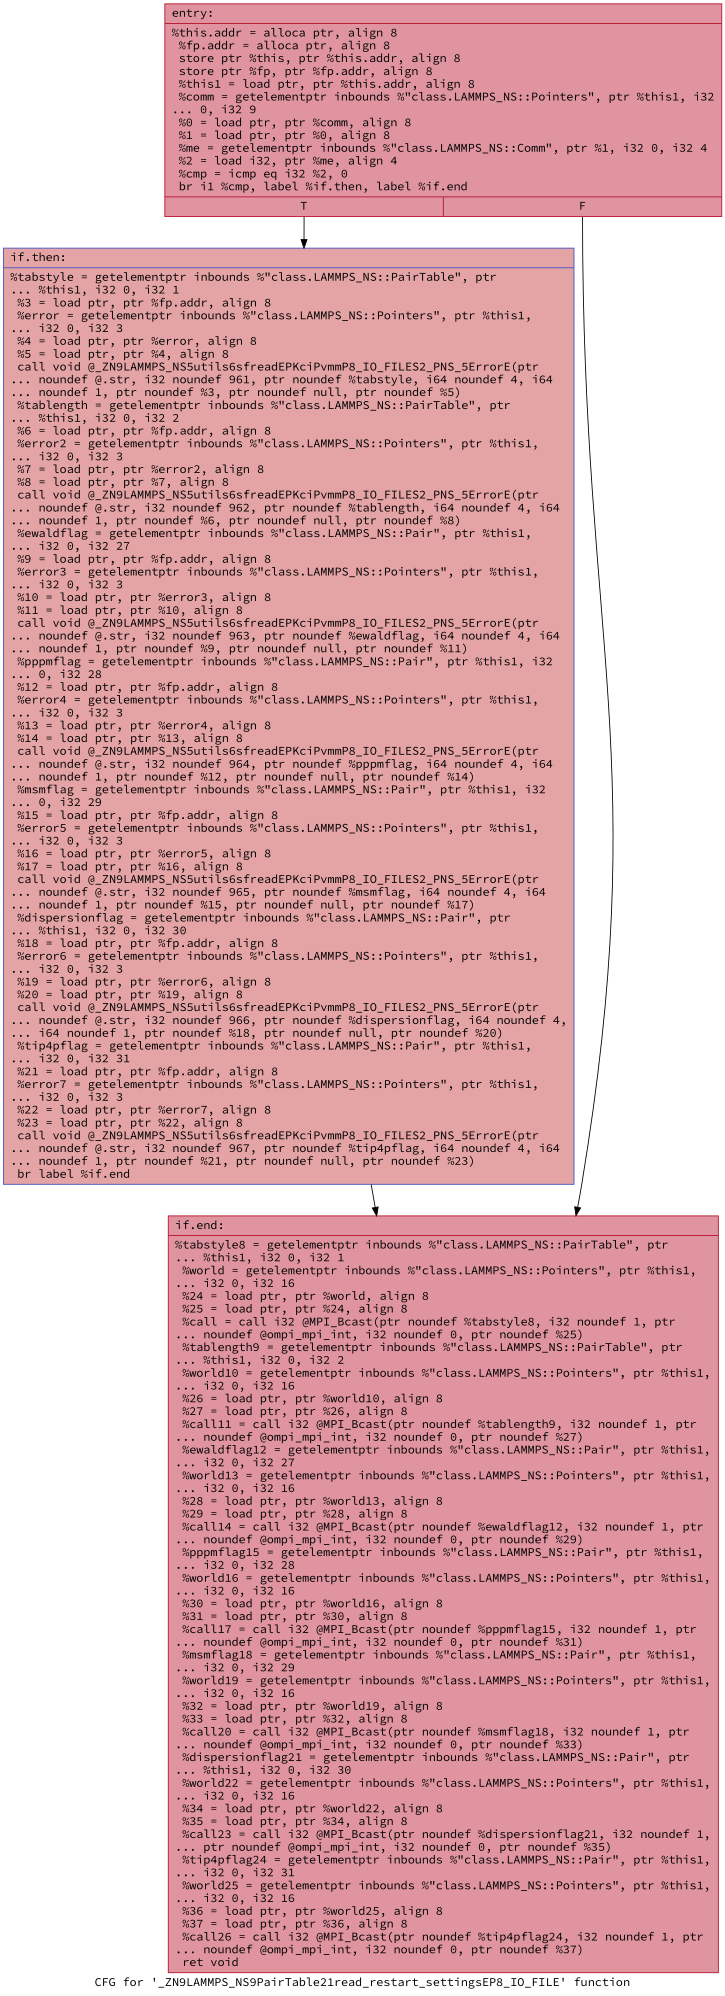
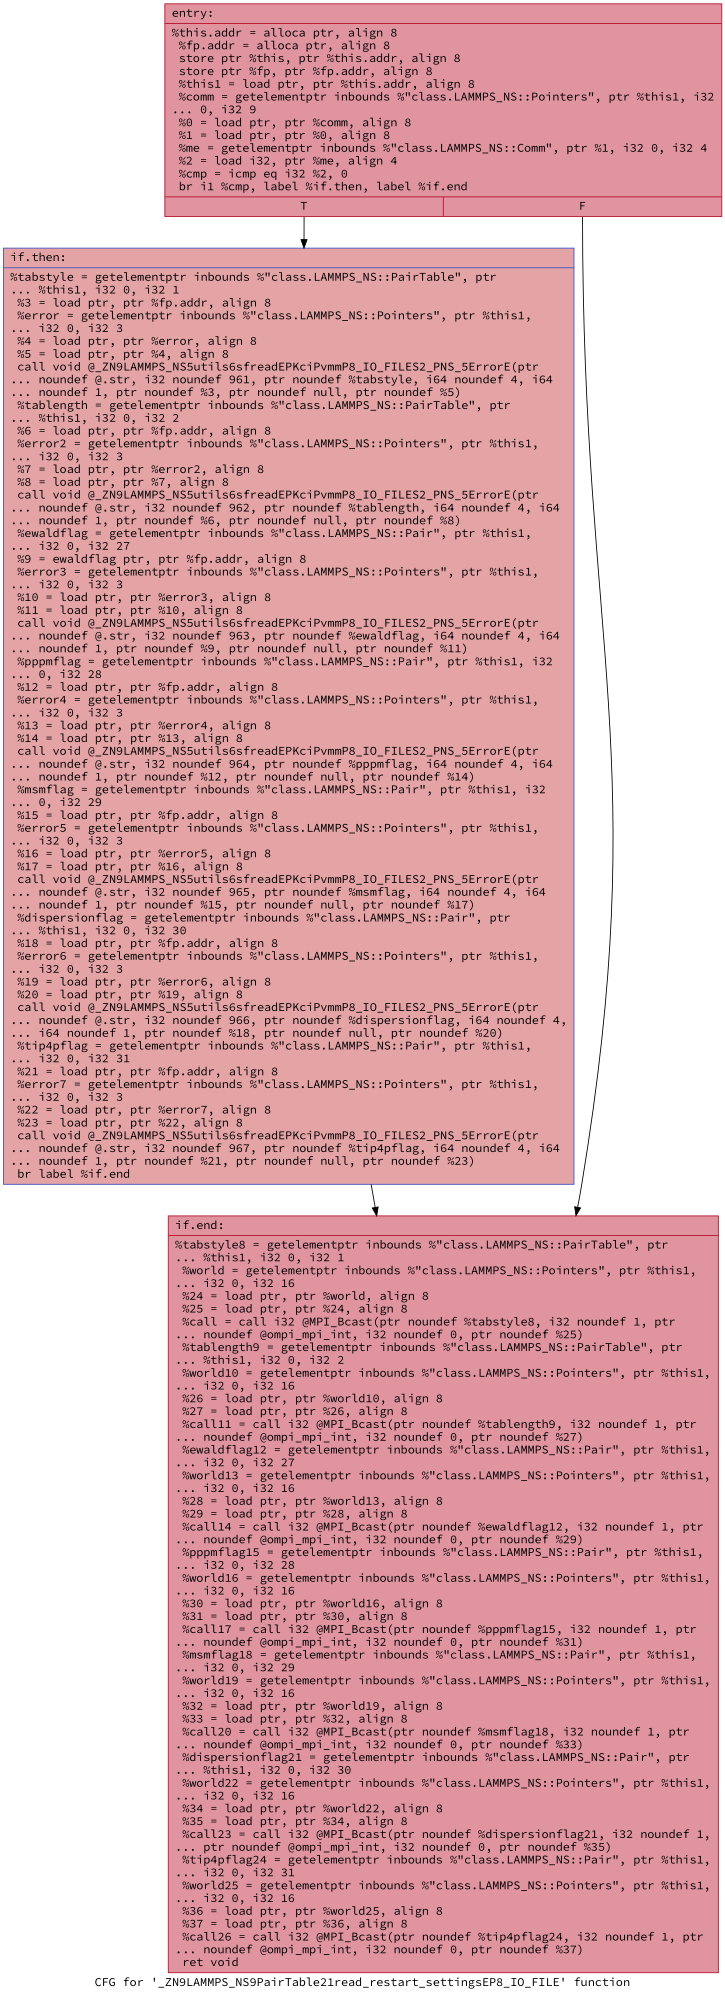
node "if.then:": text "%9 = load ptr, ptr %fp.addr, align 8" -> "%9 = ewaldflag ptr, ptr %fp.addr, align 8"
